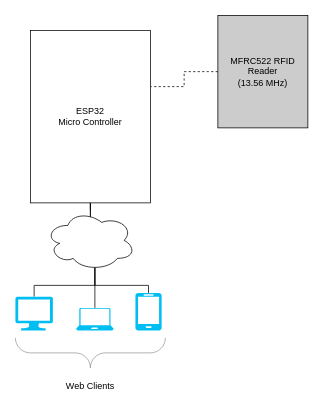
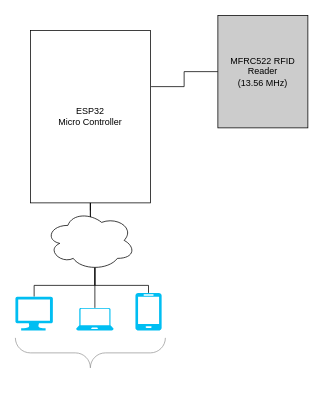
edge "MFRC522 RFID Reader (13.56 MHz)" -- "ESP32 Micro Controller": style dashed -> solid
node "Web Clients": removed
